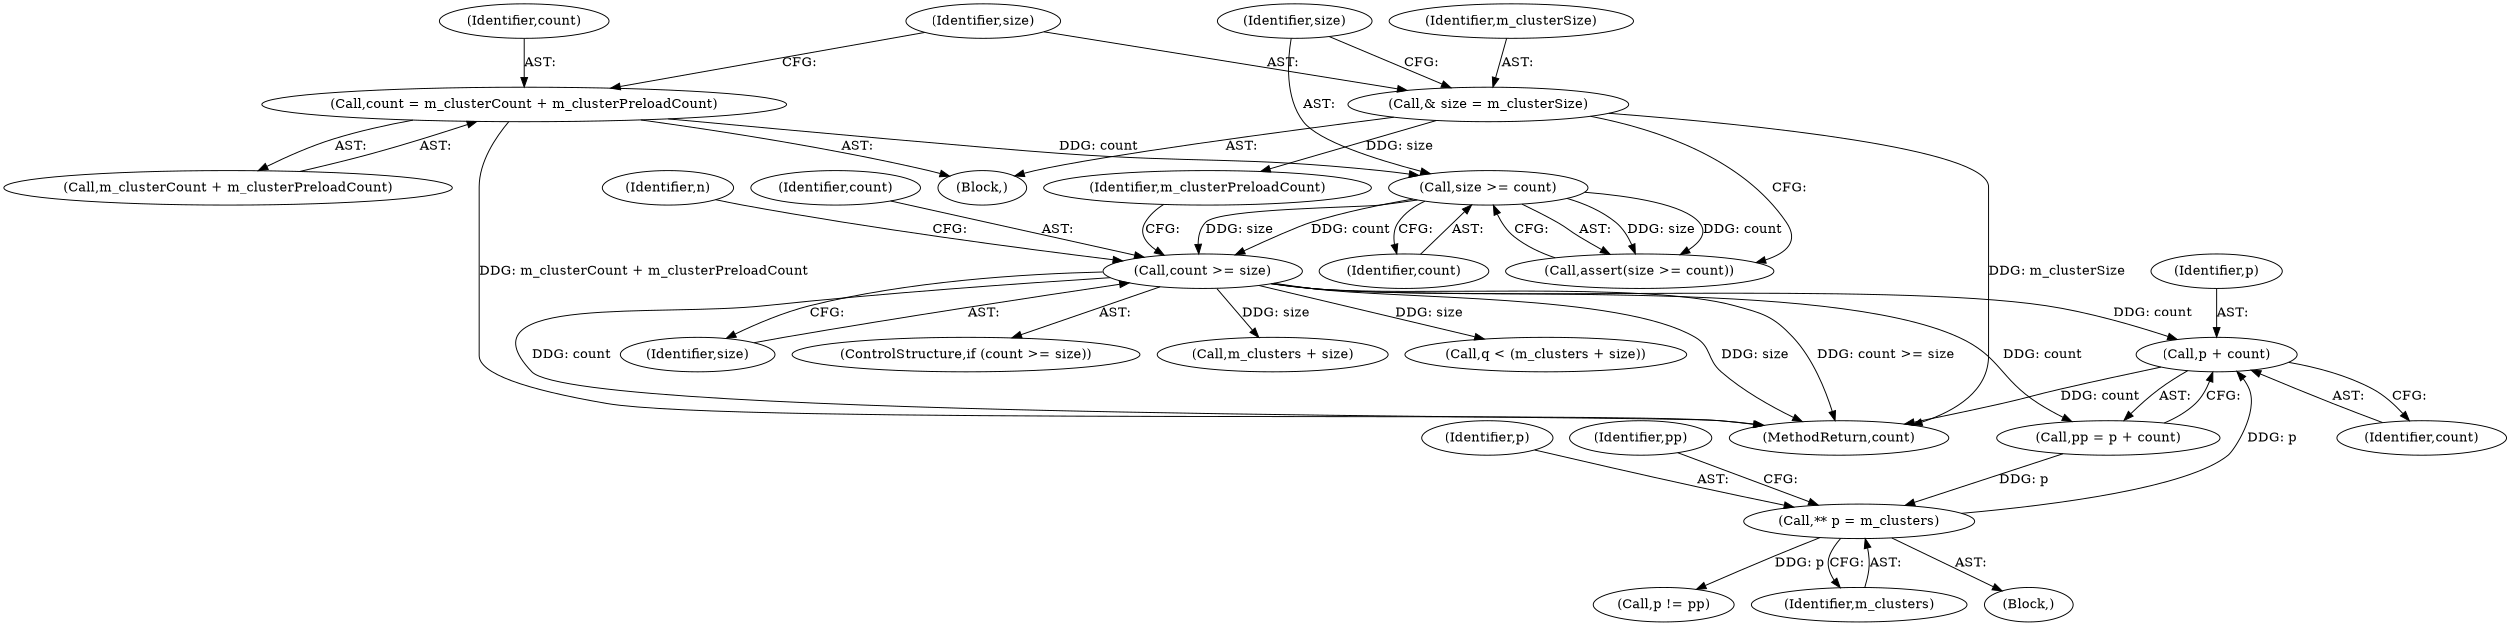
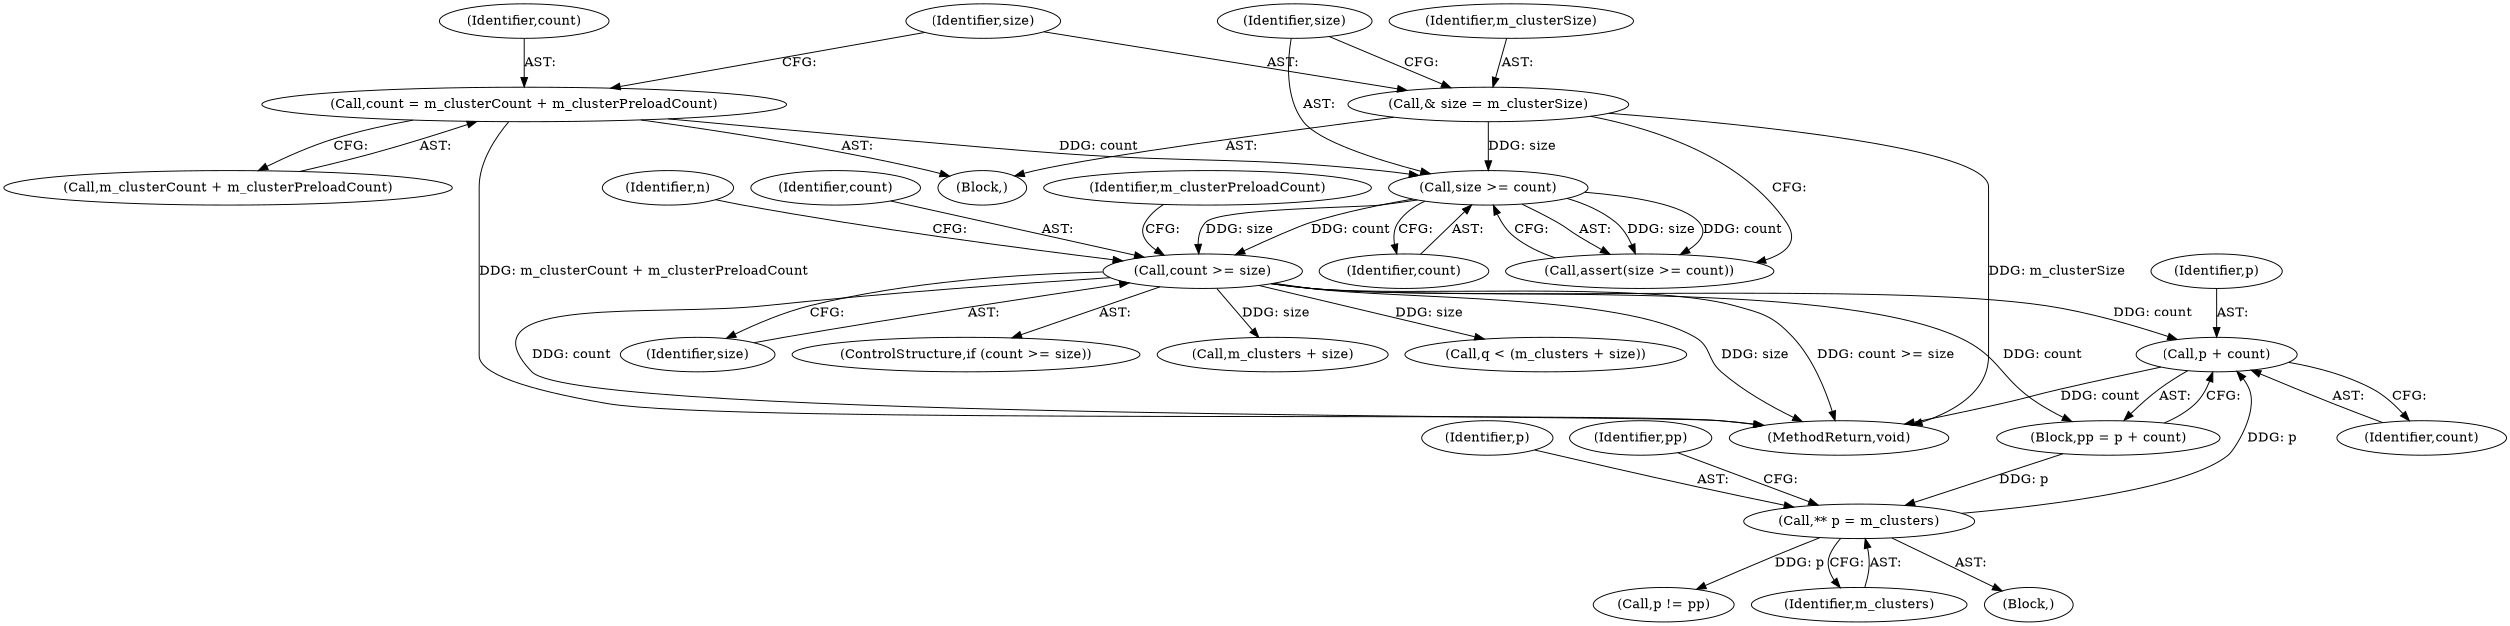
edge "(Call,& size = m_clusterSize)" -> "(Identifier,m_clusterPreloadCount)": now "(Call,& size = m_clusterSize)" -> "(Call,size >= count)"
edge "(Call,count = m_clusterCount + m_clusterPreloadCount)" -> "(Call,m_clusterCount + m_clusterPreloadCount)": label "AST: " -> "CFG: "
node "(MethodReturn,count)": label "(MethodReturn,count)" -> "(MethodReturn,void)"
node "(Call,pp = p + count)": label "(Call,pp = p + count)" -> "(Block,pp = p + count)"
